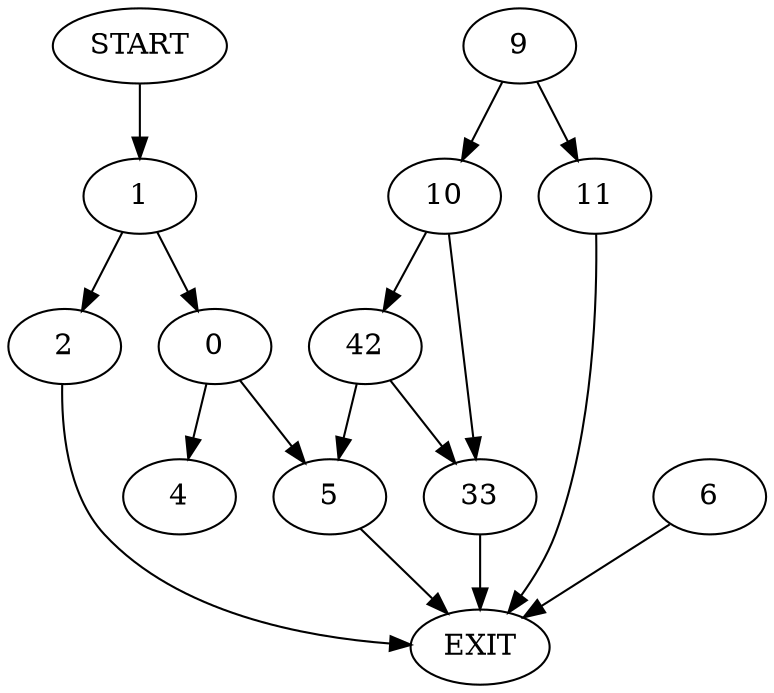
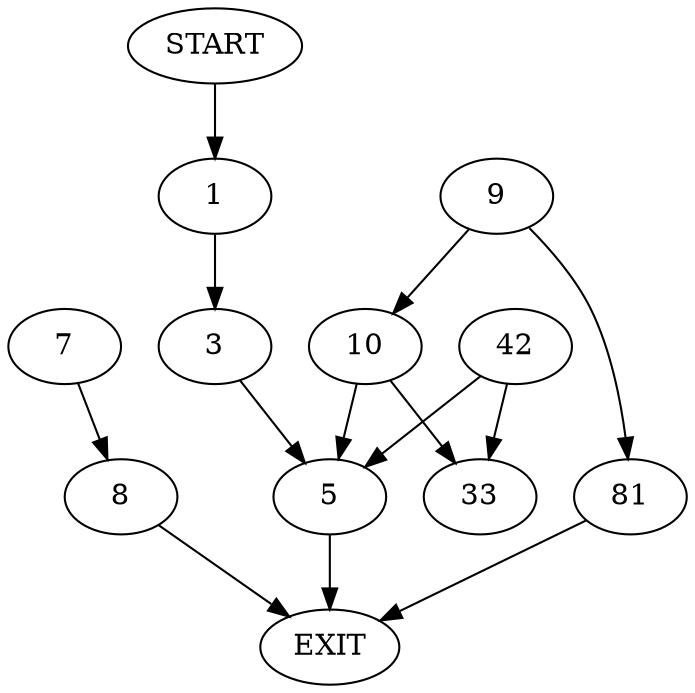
node "11": label "11" -> "81"
edge "10" -> "42": now "10" -> "5"
node "2": removed
node "7": added
node "0": label "0" -> "3"
node "4": removed
node "6": label "6" -> "8"
edge "33" -> "EXIT": removed
